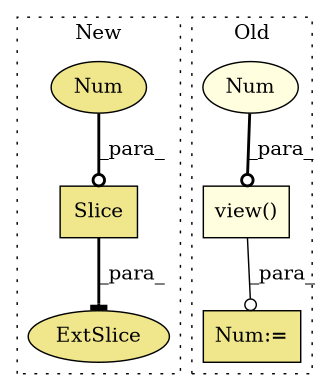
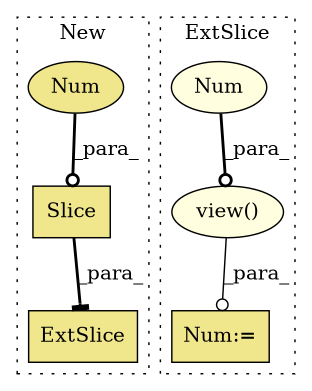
cluster "Old": label "Old" -> "ExtSlice"
node "view()": shape box -> ellipse
node "ExtSlice": shape ellipse -> box
